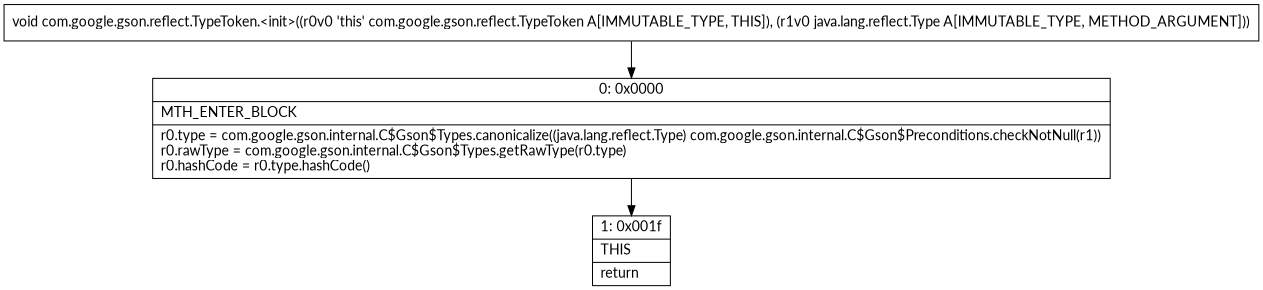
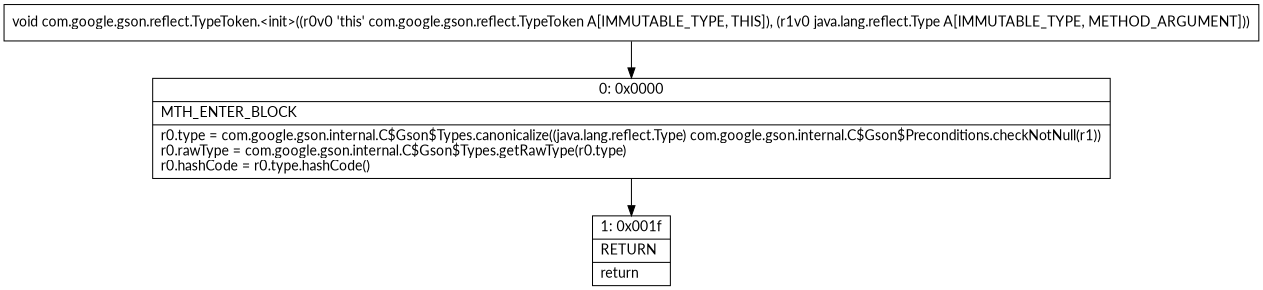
node "1: 0x001f": text "THIS" -> "RETURN"
